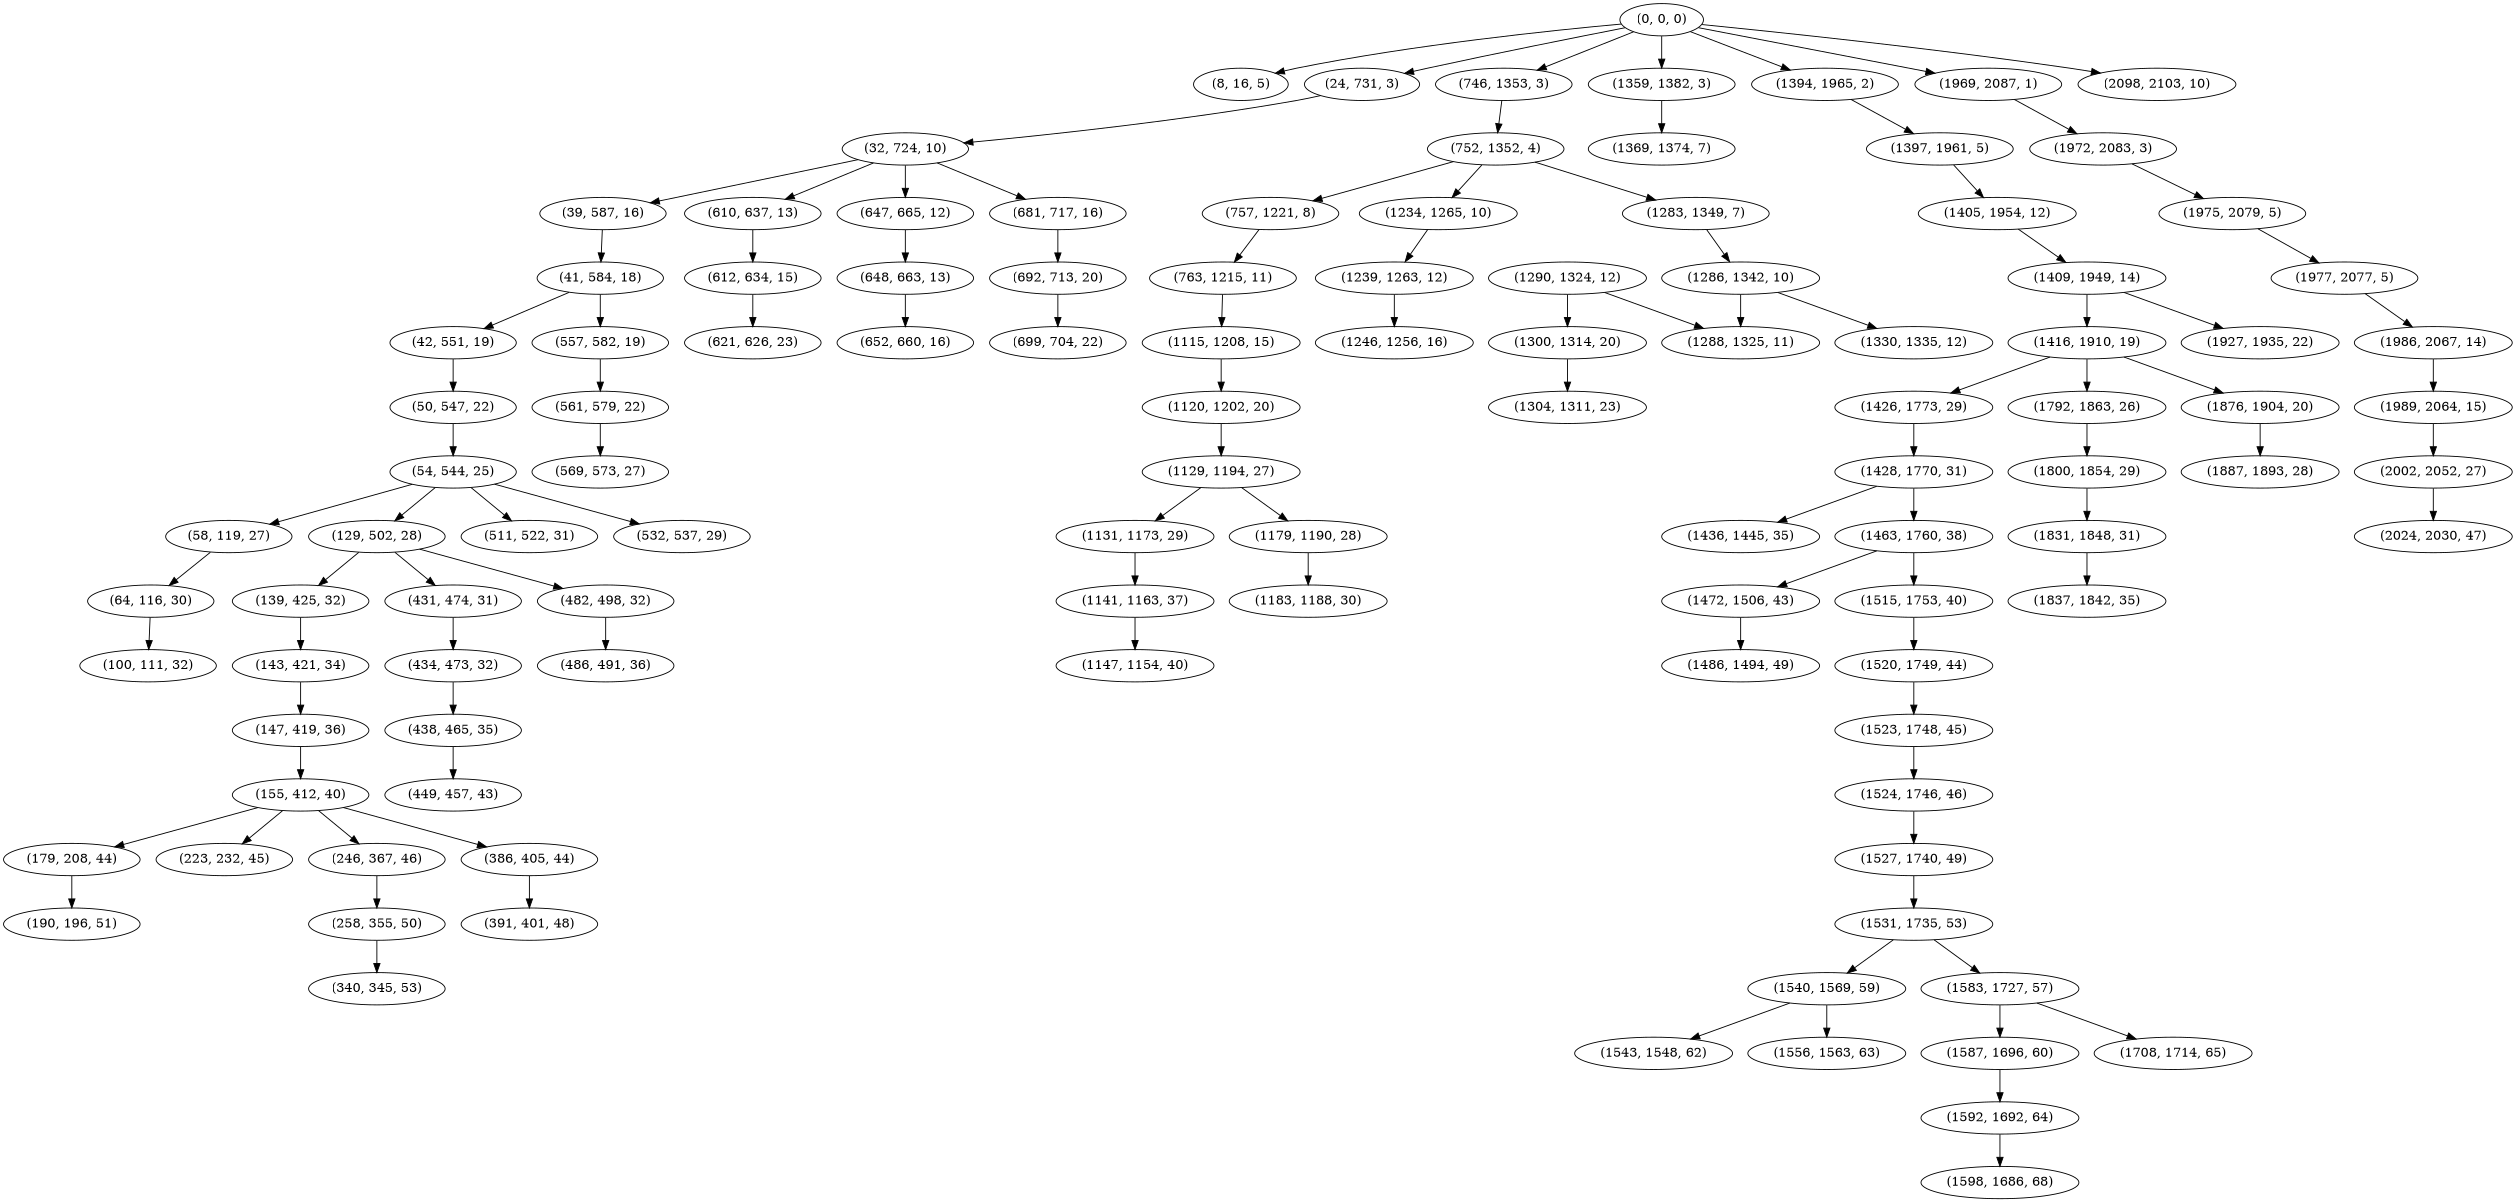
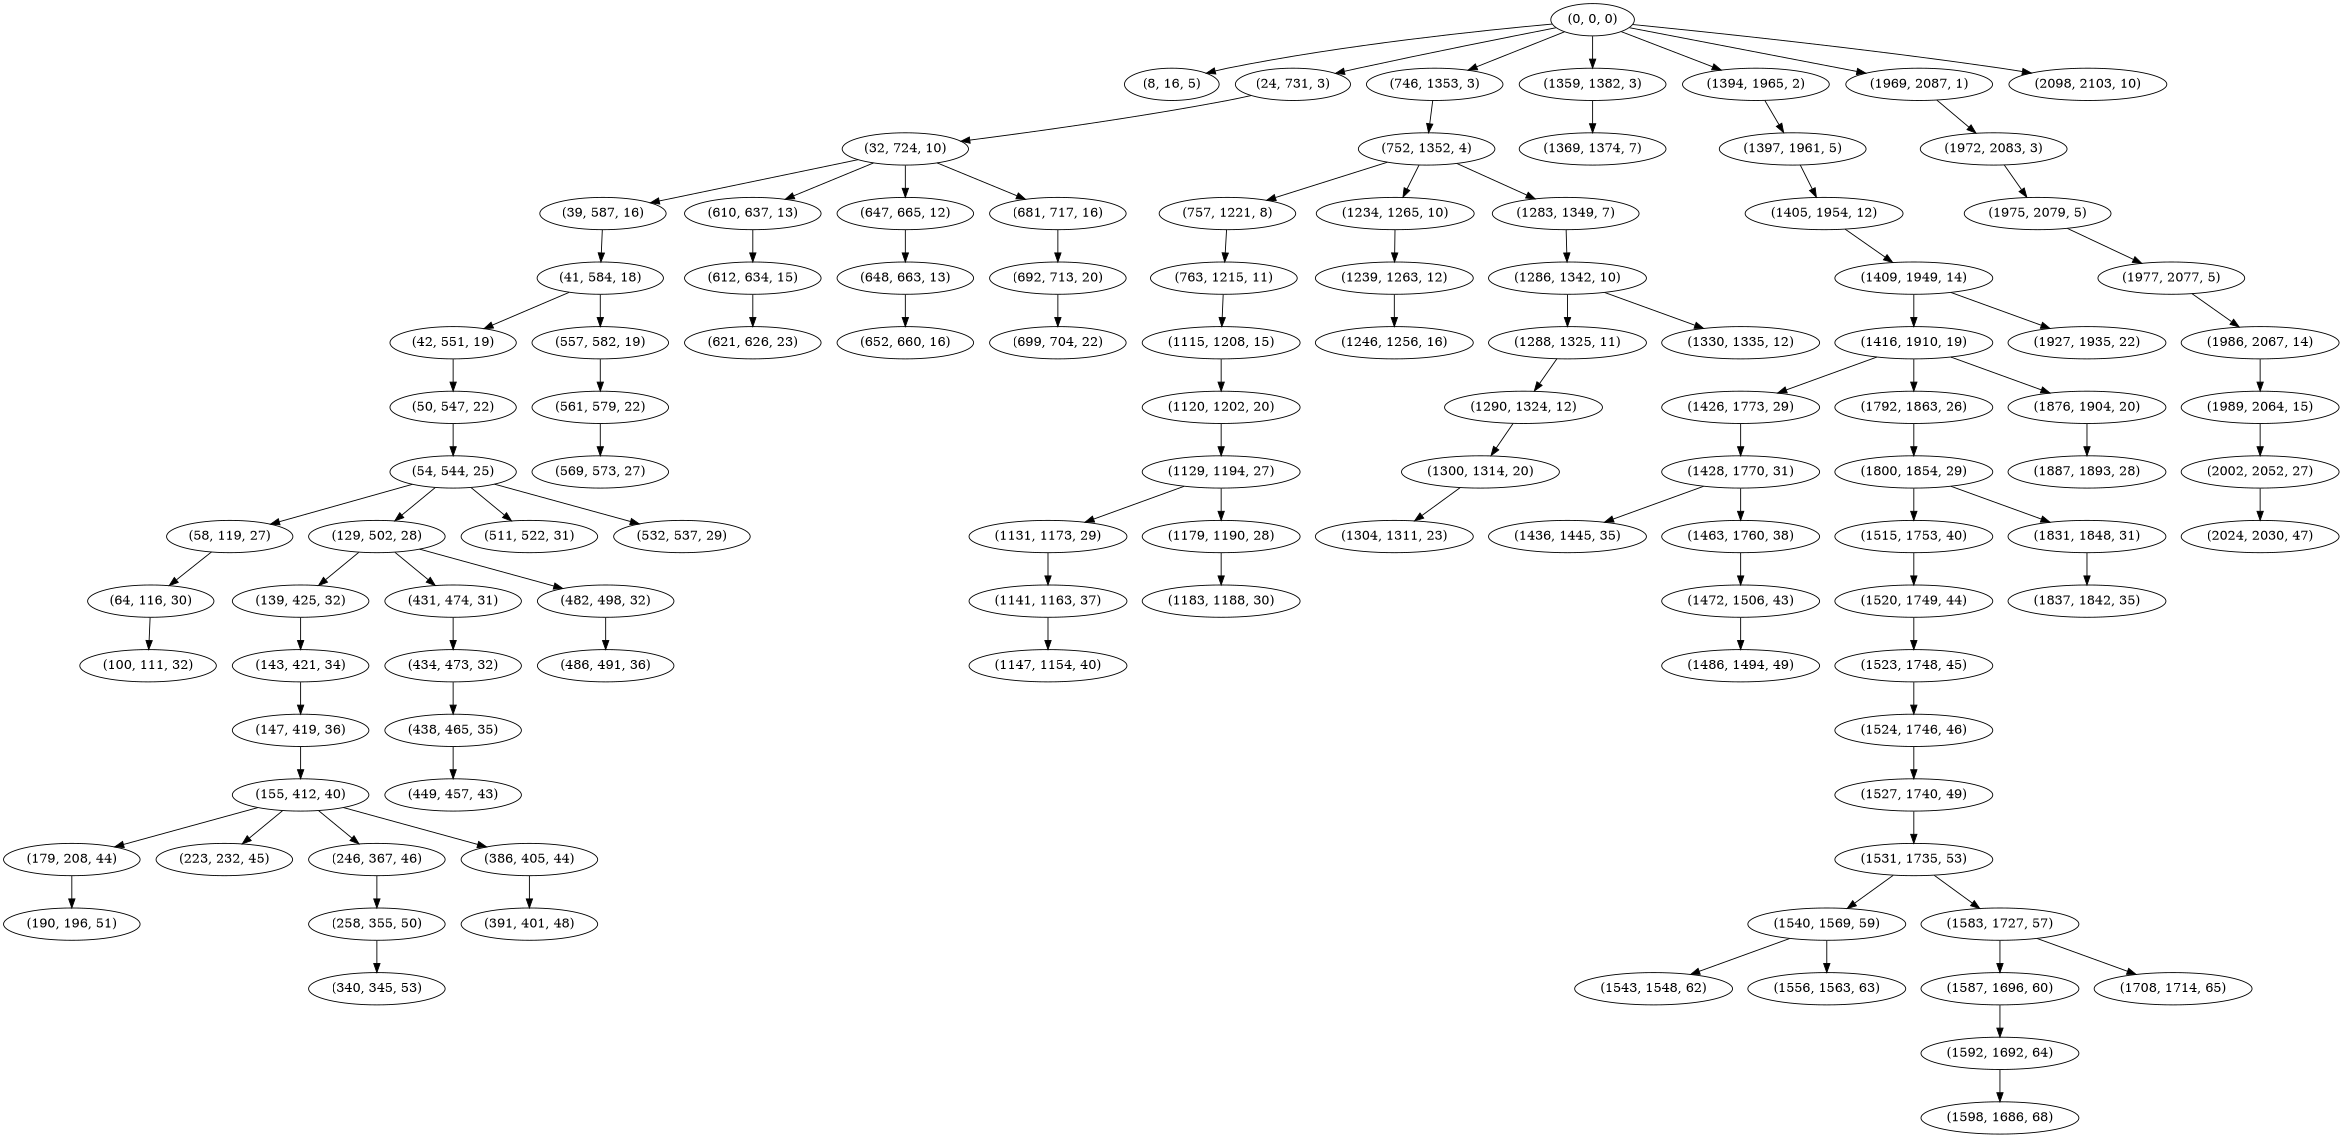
edge "(1290, 1324, 12)" -> "(1288, 1325, 11)": reversed
edge "(1463, 1760, 38)" -> "(1515, 1753, 40)": now "(1800, 1854, 29)" -> "(1515, 1753, 40)"
